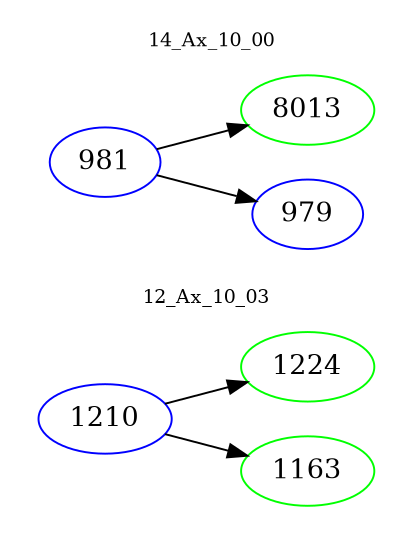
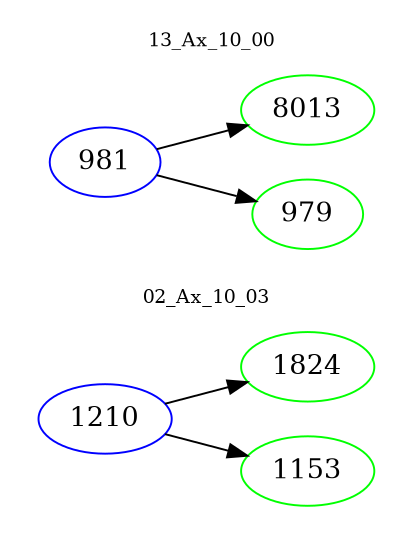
cluster "14_Ax_10_00": label "14_Ax_10_00" -> "13_Ax_10_00"
node "979": color blue -> green
cluster "12_Ax_10_03": label "12_Ax_10_03" -> "02_Ax_10_03"
node "1224": label "1224" -> "1824"
node "1163": label "1163" -> "1153"
